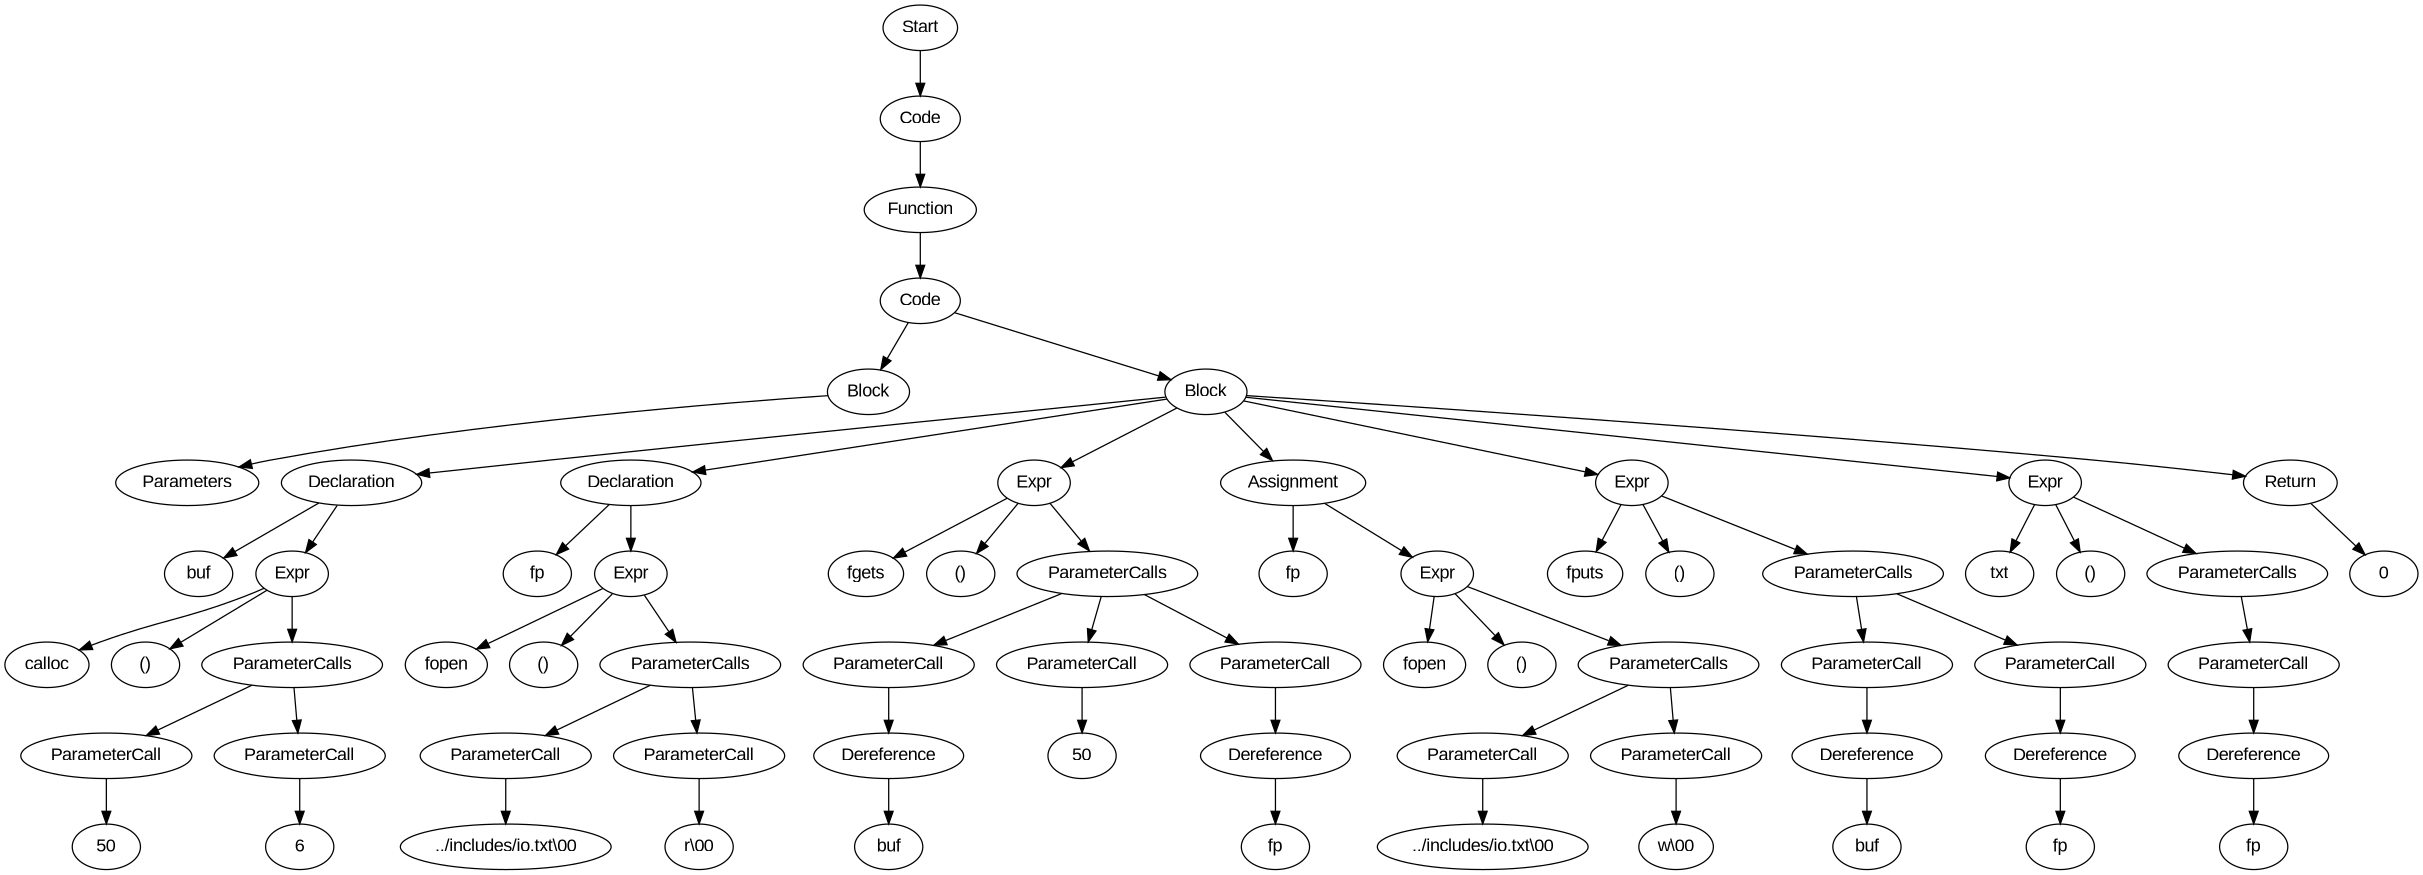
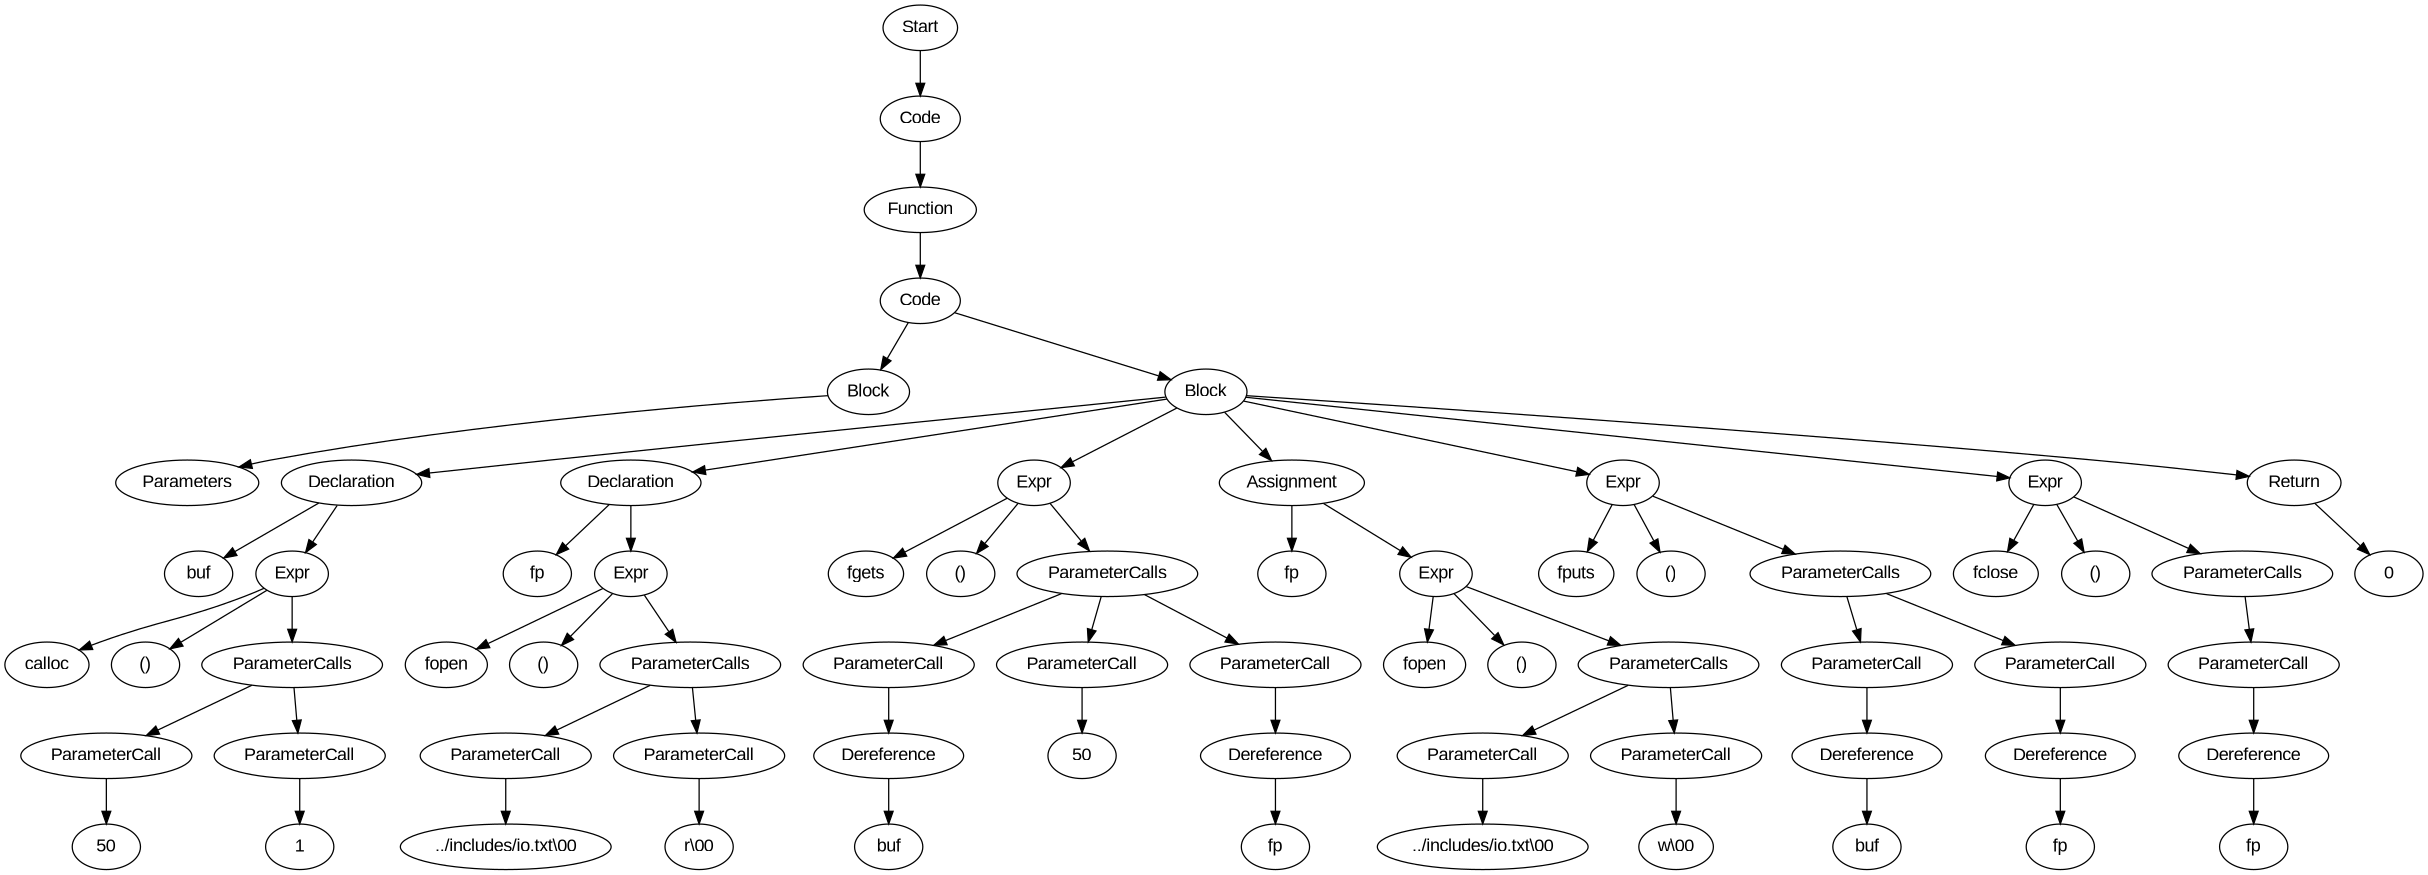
node "txt": label "txt" -> "fclose"
node "6": label "6" -> "1"
